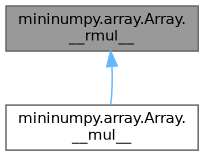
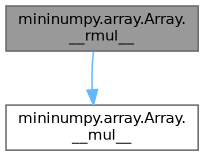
edge "mininumpy.array.Array. __mul__" -> "mininumpy.array.Array. __rmul__": reversed
